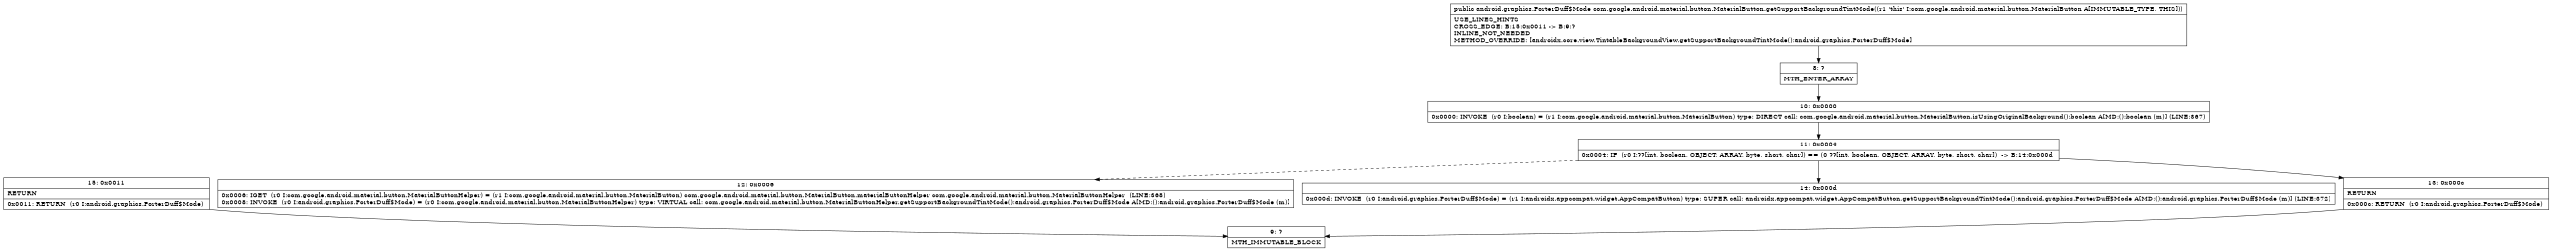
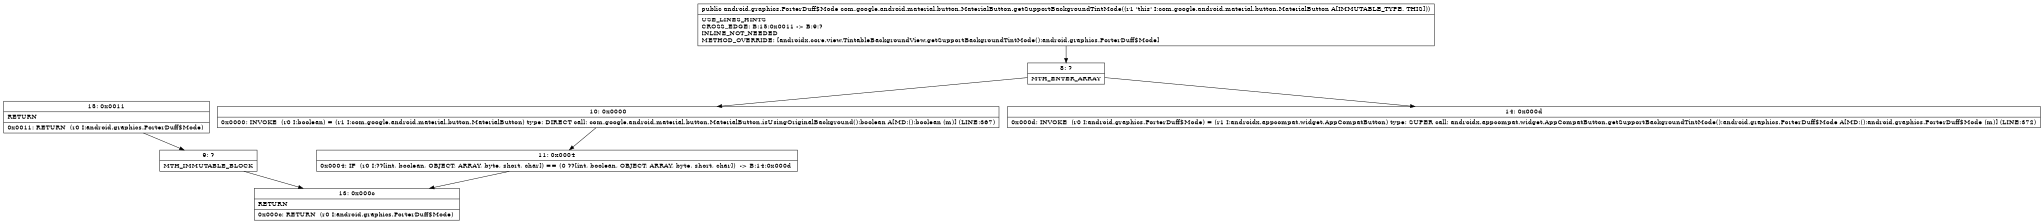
edge "11: 0x0004" -> "14: 0x000d": now "8: ?" -> "14: 0x000d"
node "12: 0x0006": removed
edge "13: 0x000c" -> "9: ?": reversed
